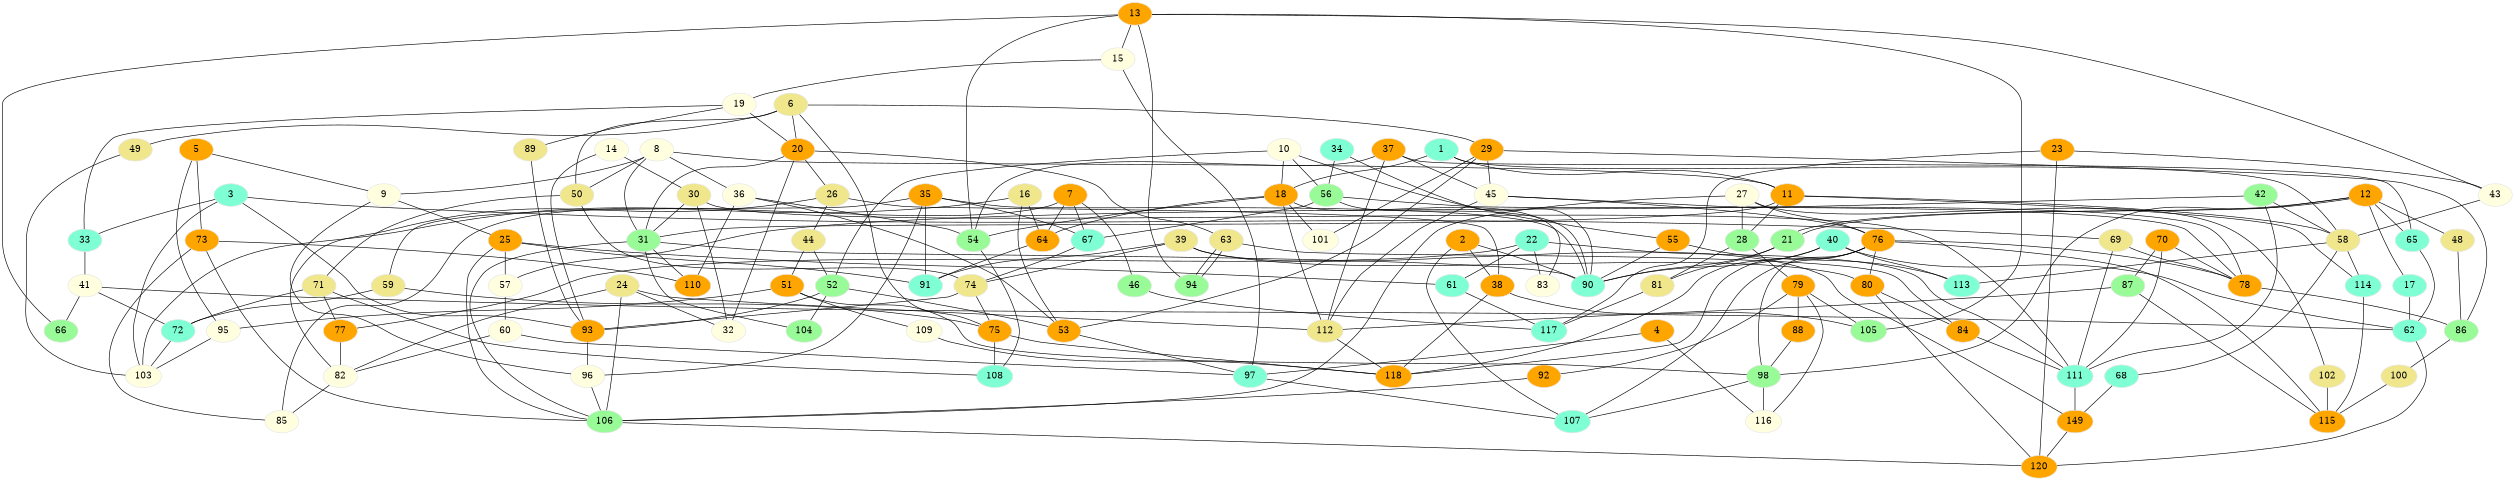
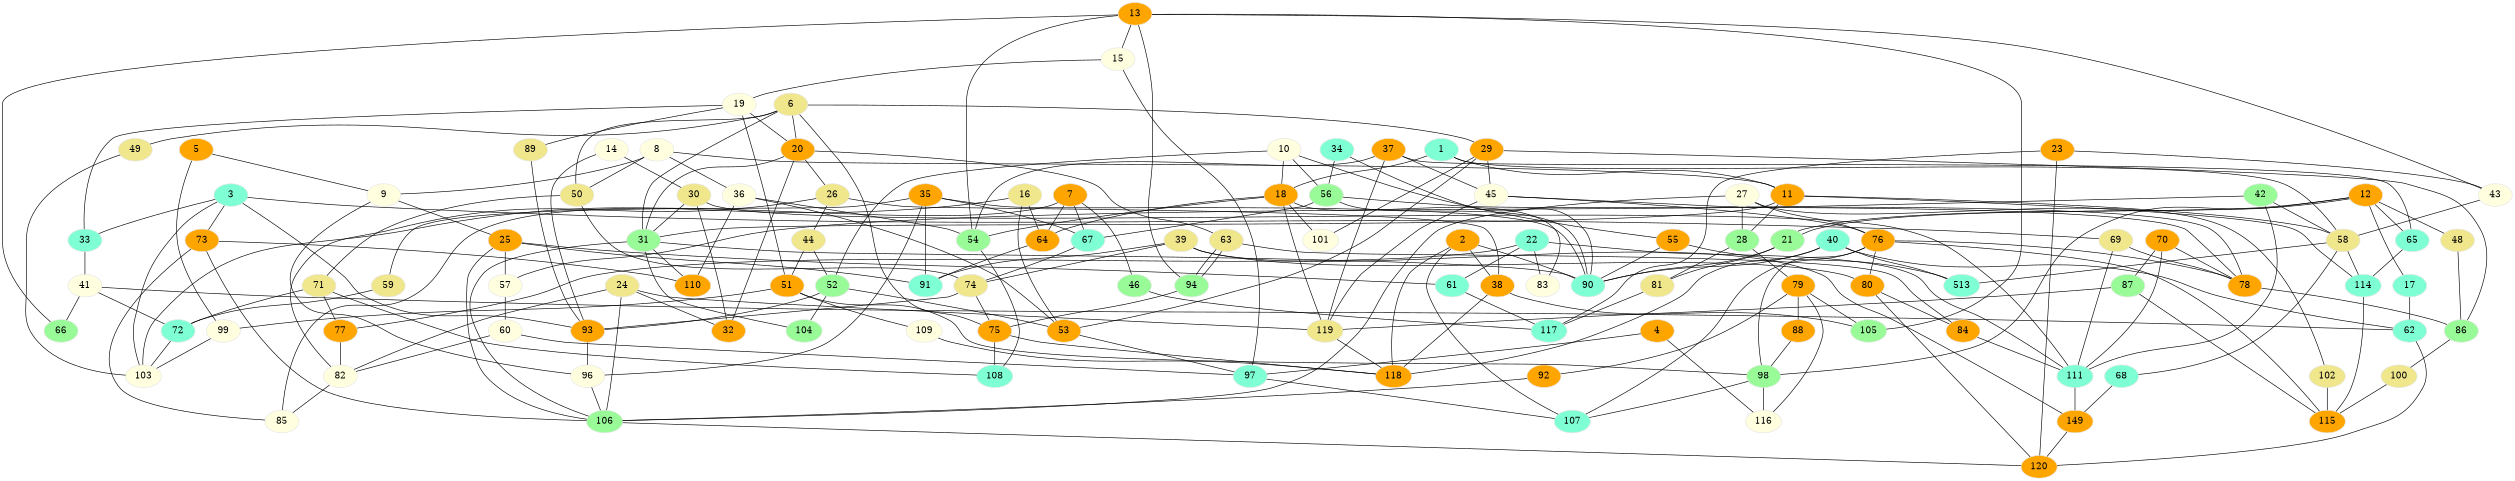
edge "8" -- "31": now "6" -- "31"
edge "5" -- "73": now "3" -- "73"
edge "19" -- "51": added
node "113": label "113" -> "513"
edge "65" -- "62": now "65" -- "114"
edge "59" -- "75": now "94" -- "75"
node "95": label "95" -> "99"
node "32": fillcolor lightyellow -> orange
node "112": label "112" -> "119"
edge "76" -- "118": now "2" -- "118"
